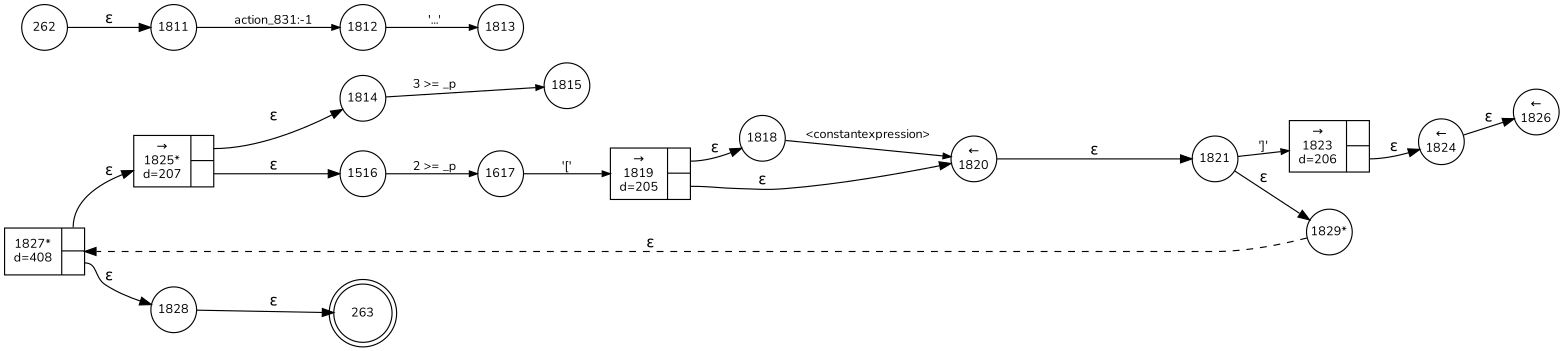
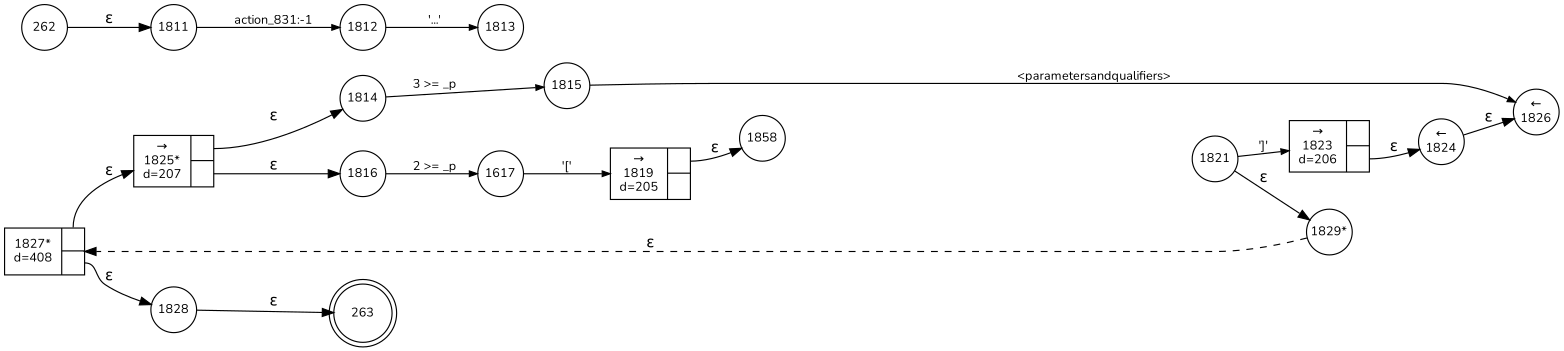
edge "1815" -> "← 1826": added, label "<parametersandqualifiers>"
node "1818": label "1818" -> "1858"
node "← 1820": removed
node "1516": label "1516" -> "1816"
